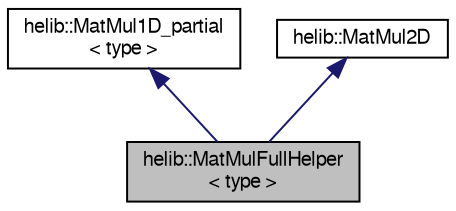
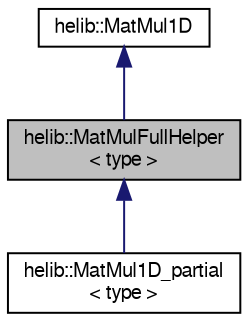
node "helib::MatMul2D": label "helib::MatMul2D" -> "helib::MatMul1D"
edge "helib::MatMulFullHelper < type >" -> "helib::MatMul1D_partial < type >": reversed
